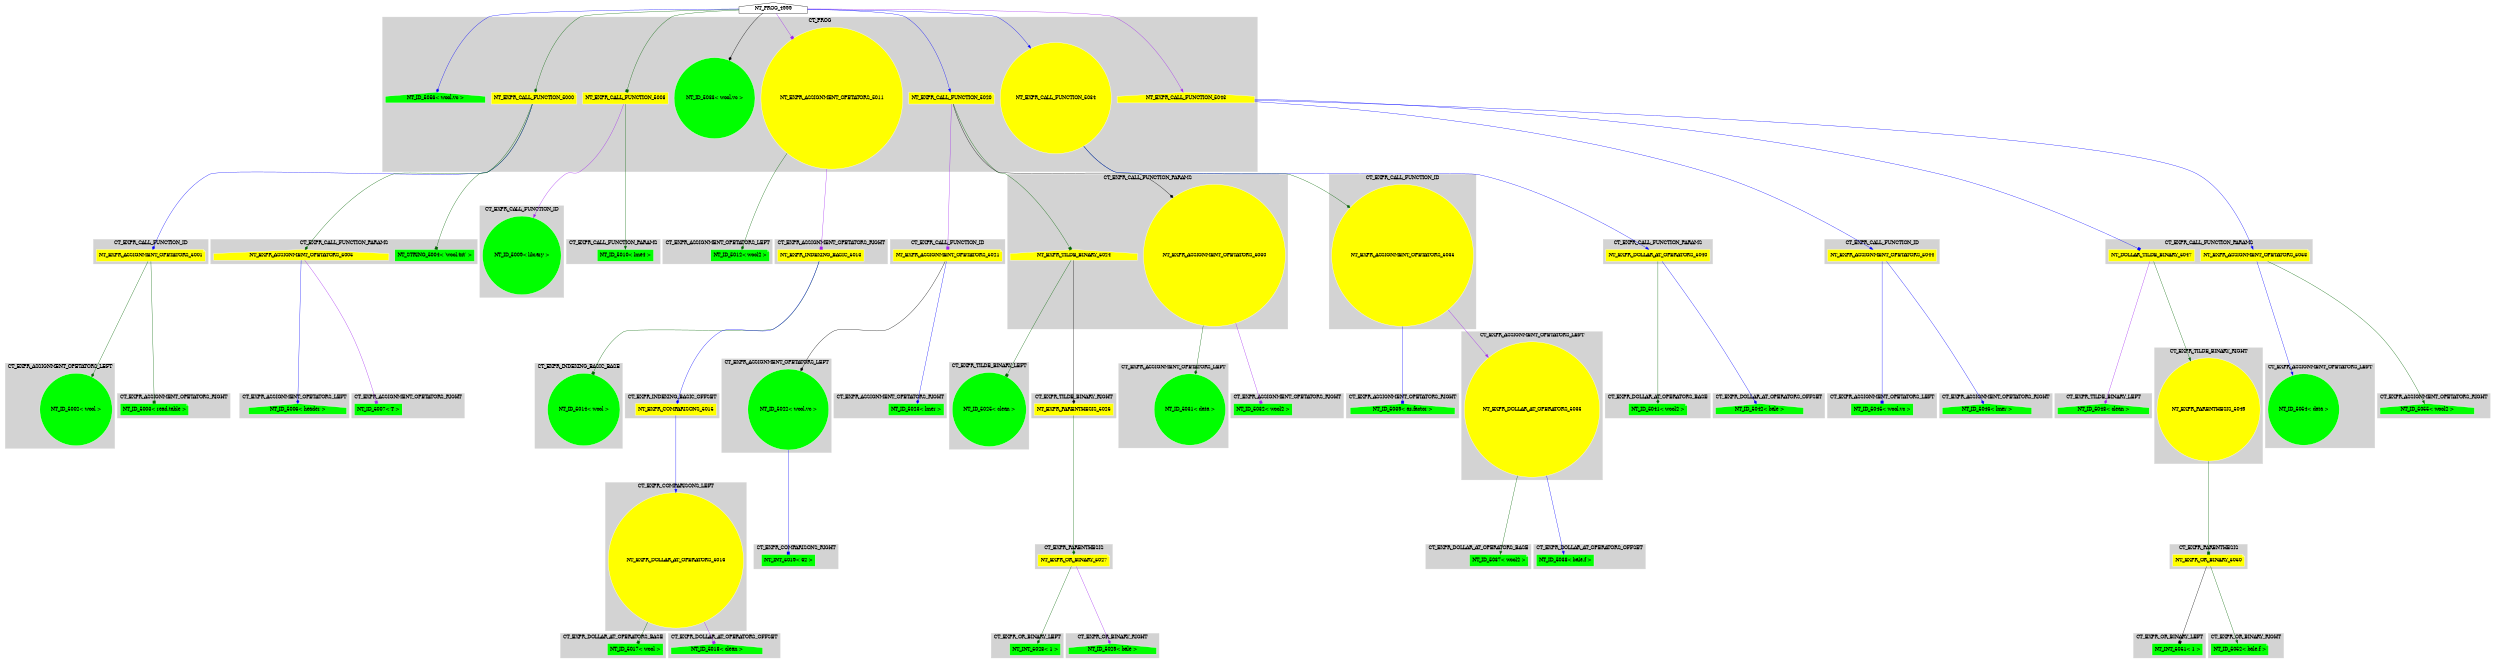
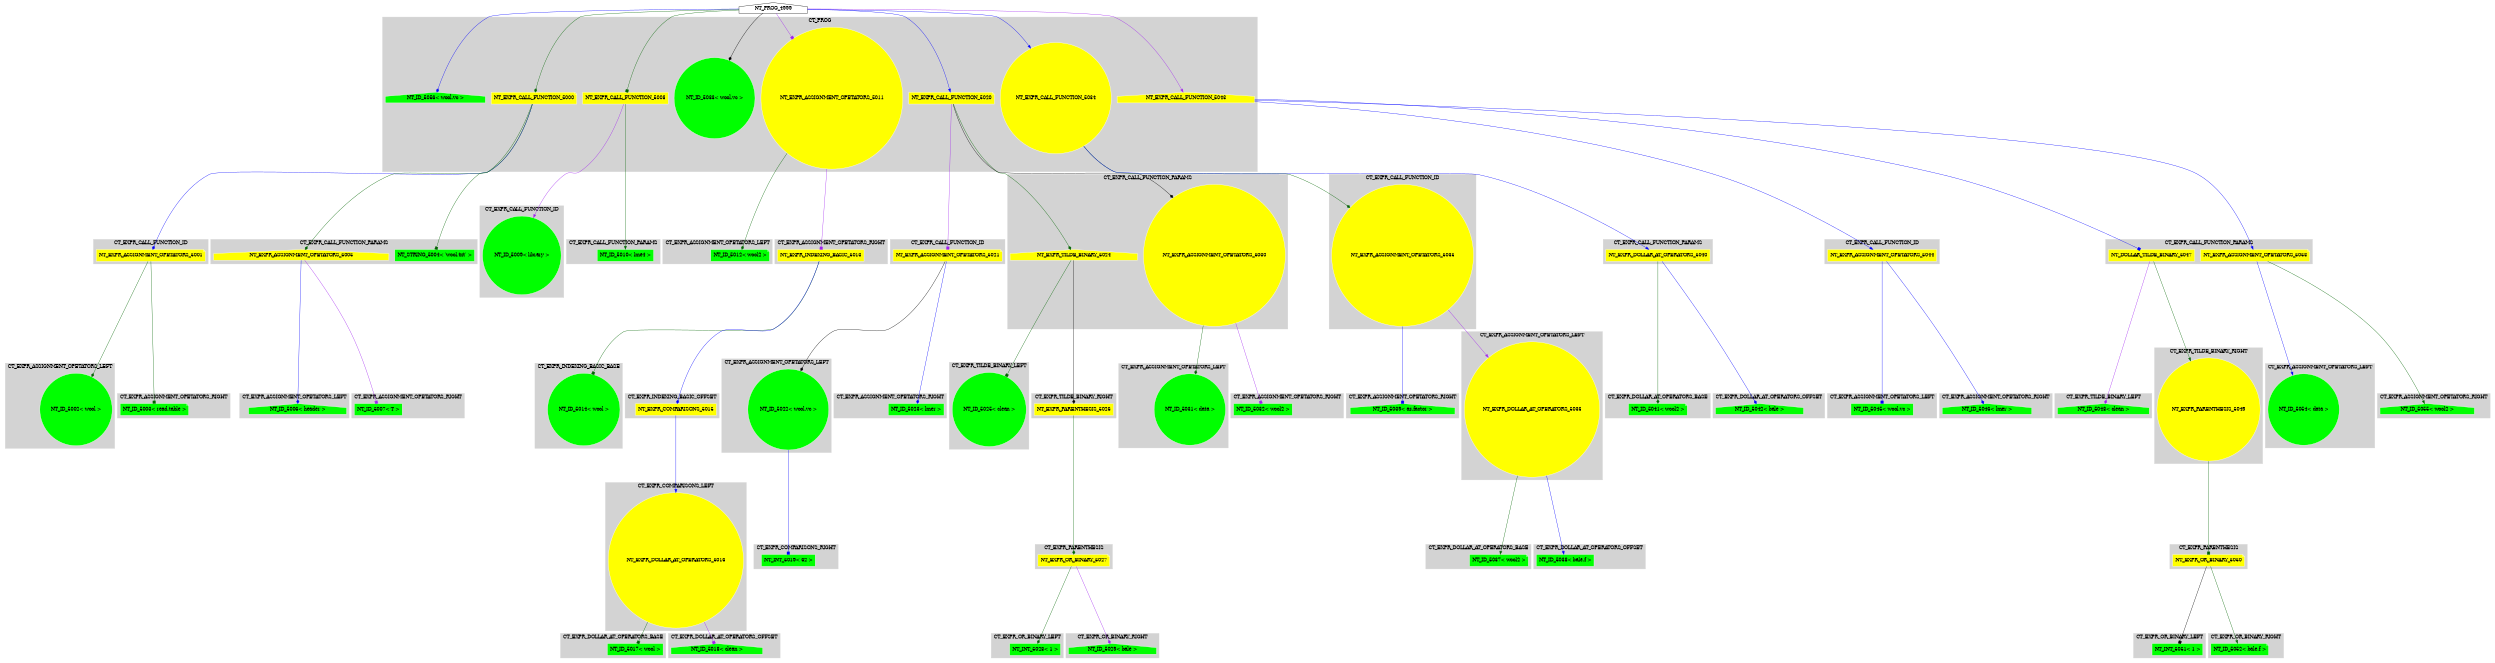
edge "NT_EXPR_CALL_FUNCTION_5020" -> "NT_EXPR_TILDE_BINARY_5024": arrowhead box -> diamond
